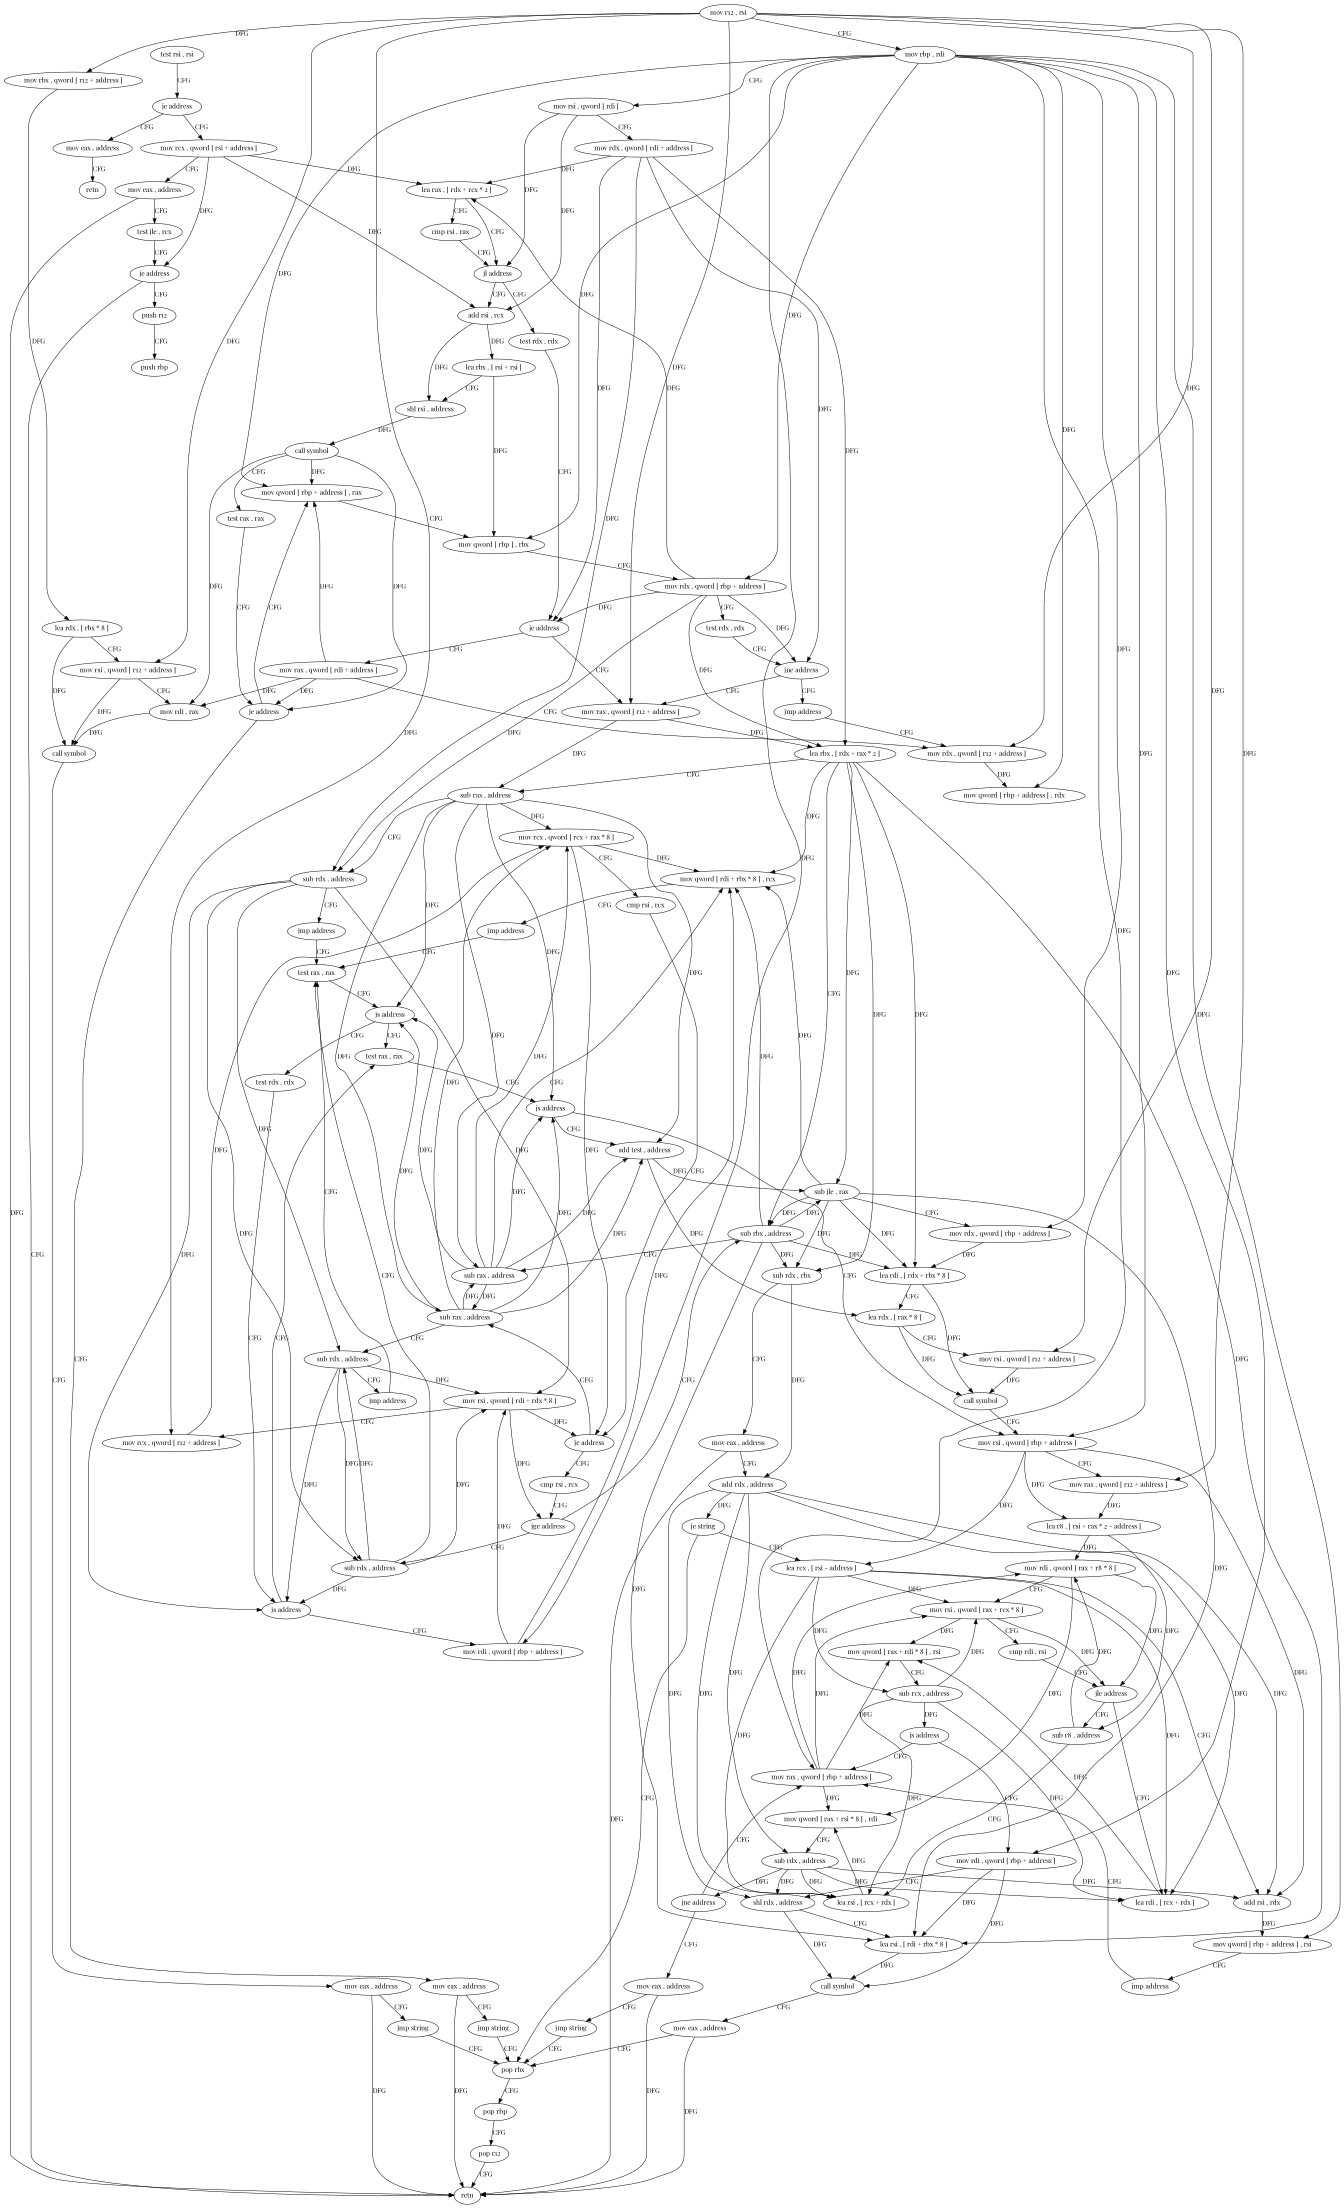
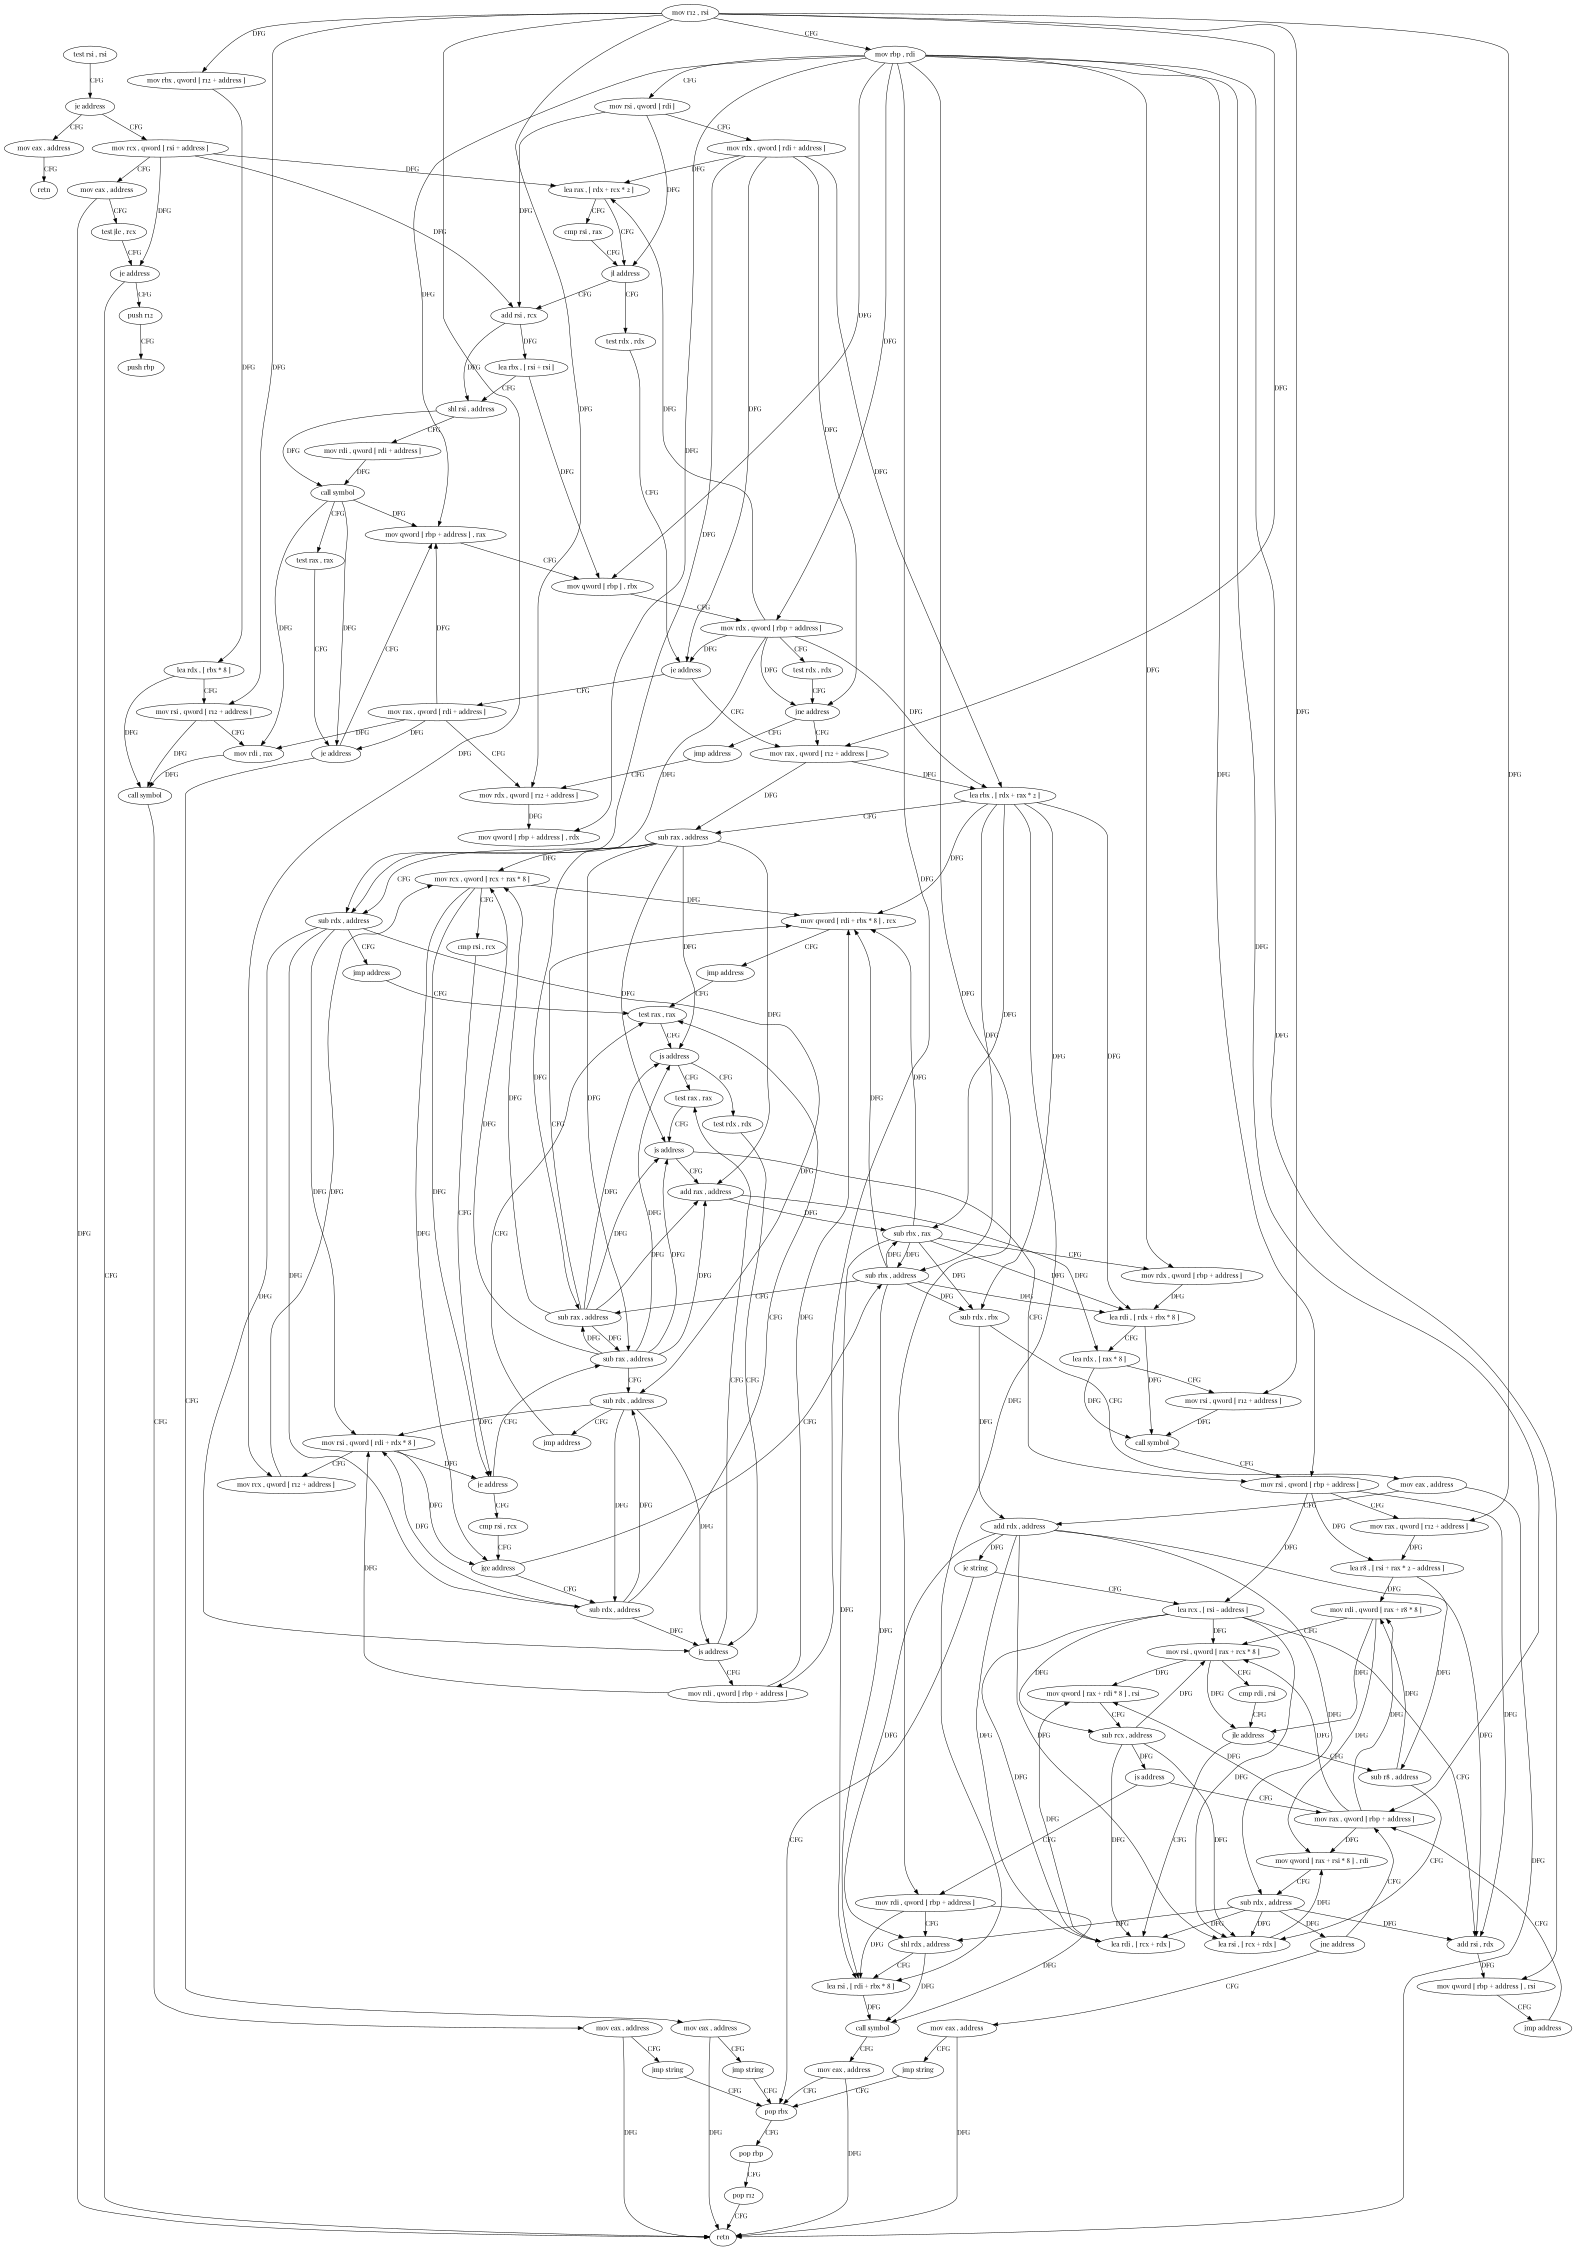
node "mov rdi , qword [ rdi + address ]": added
edge "lea rbx , [ rdx + rax * 2 ]" -> "sub rbx , address": label "CFG" -> "DFG"
node "add test , address": label "add test , address" -> "add rax , address"
node "sub jle , rax": label "sub jle , rax" -> "sub rbx , rax"
edge "mov rcx , qword [ rcx + rax * 8 ]" -> "jge address": added, label "DFG"
